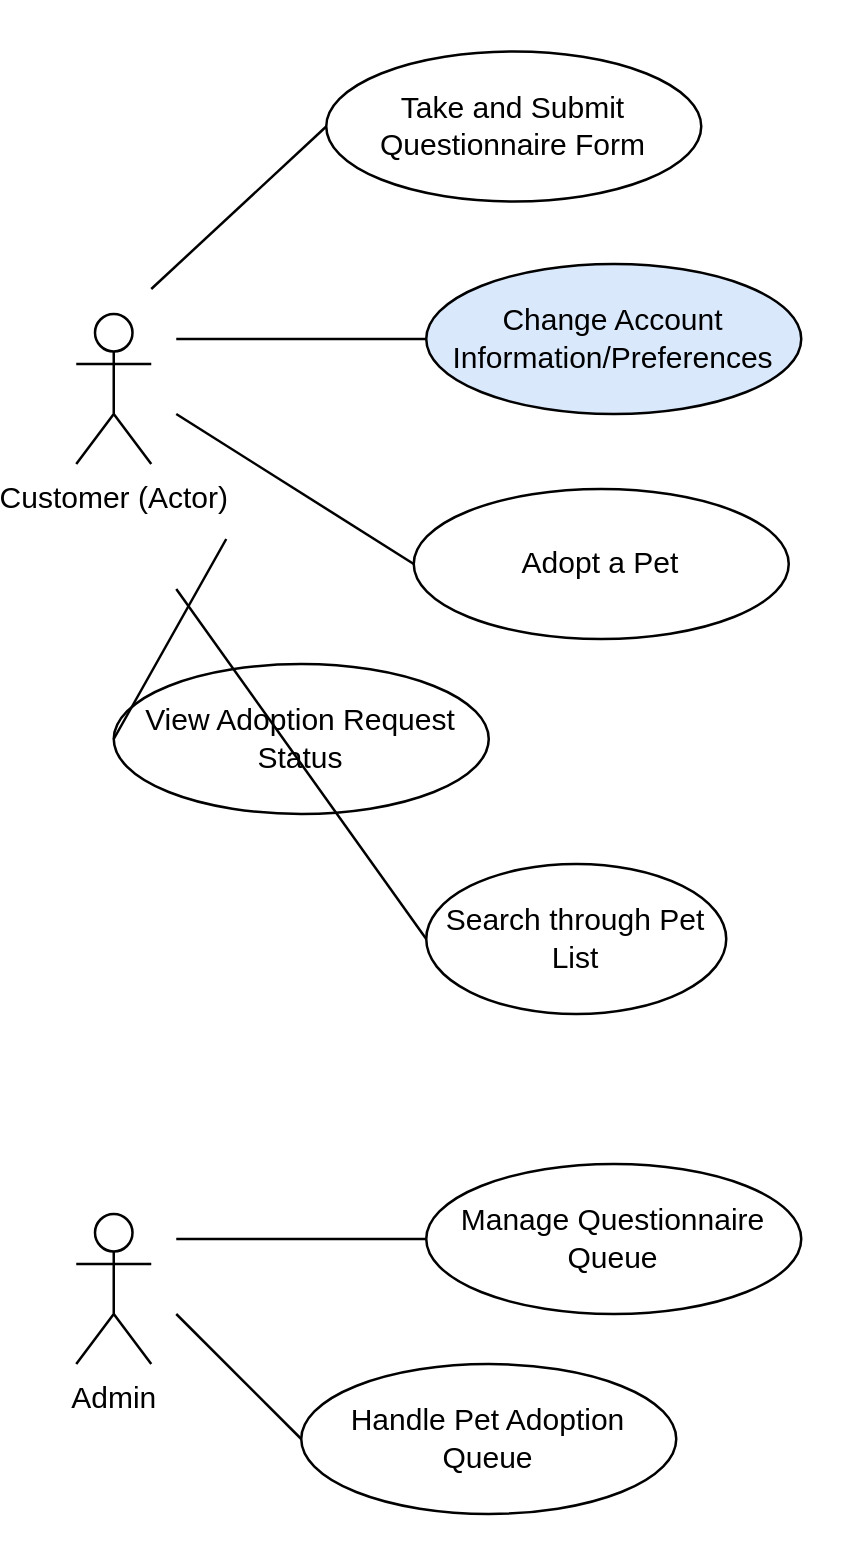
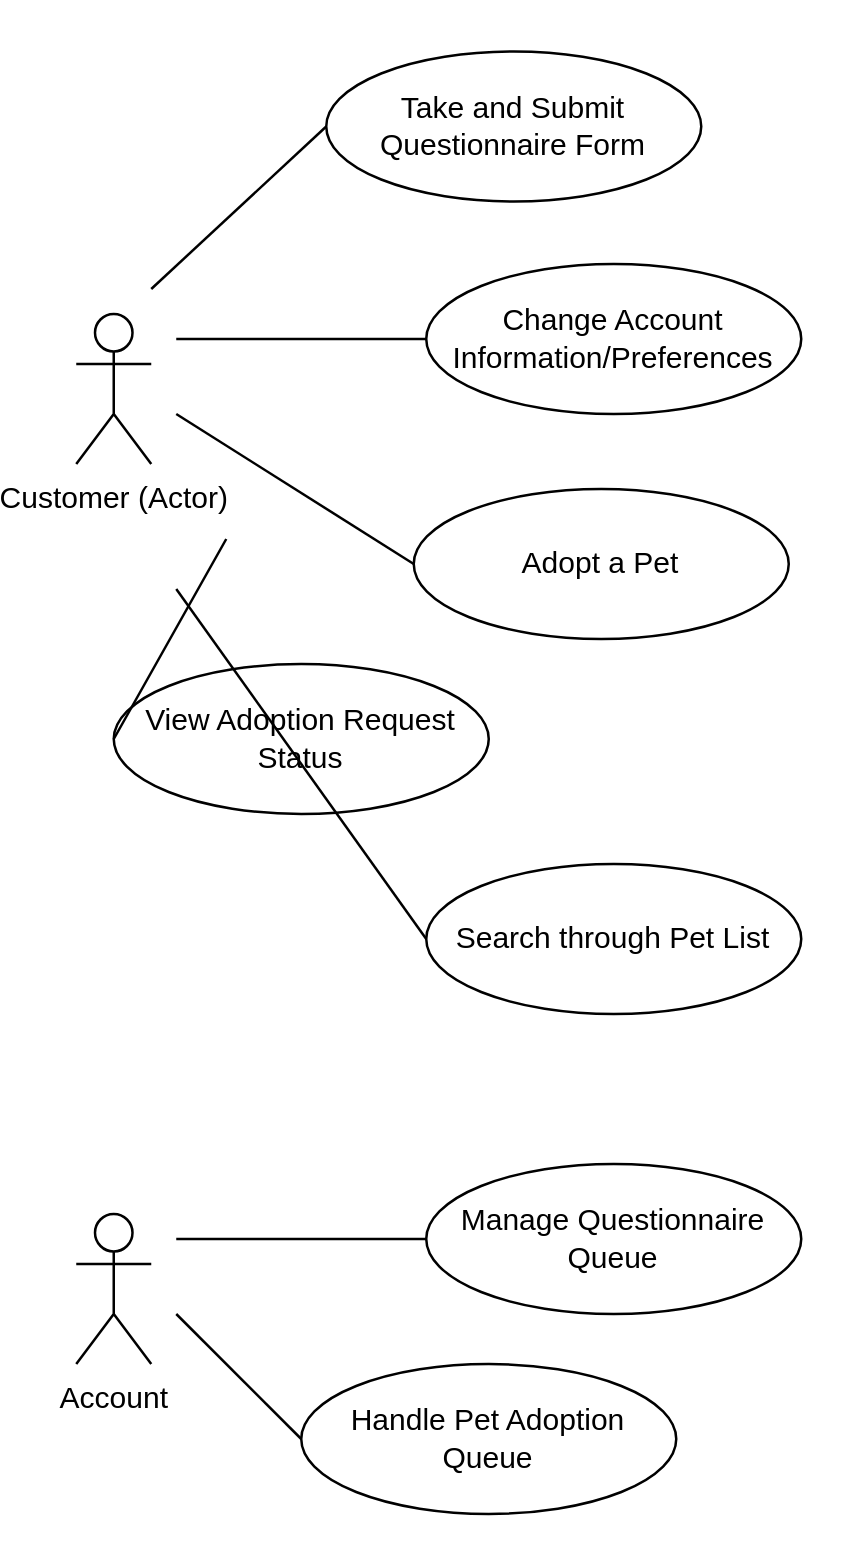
node "Change Account Information/Preferences": fillcolor #dae8fc -> #ffffff
node "Search through Pet List": size 300x150 -> 375x150
node "Admin": label "Admin" -> "Account"
